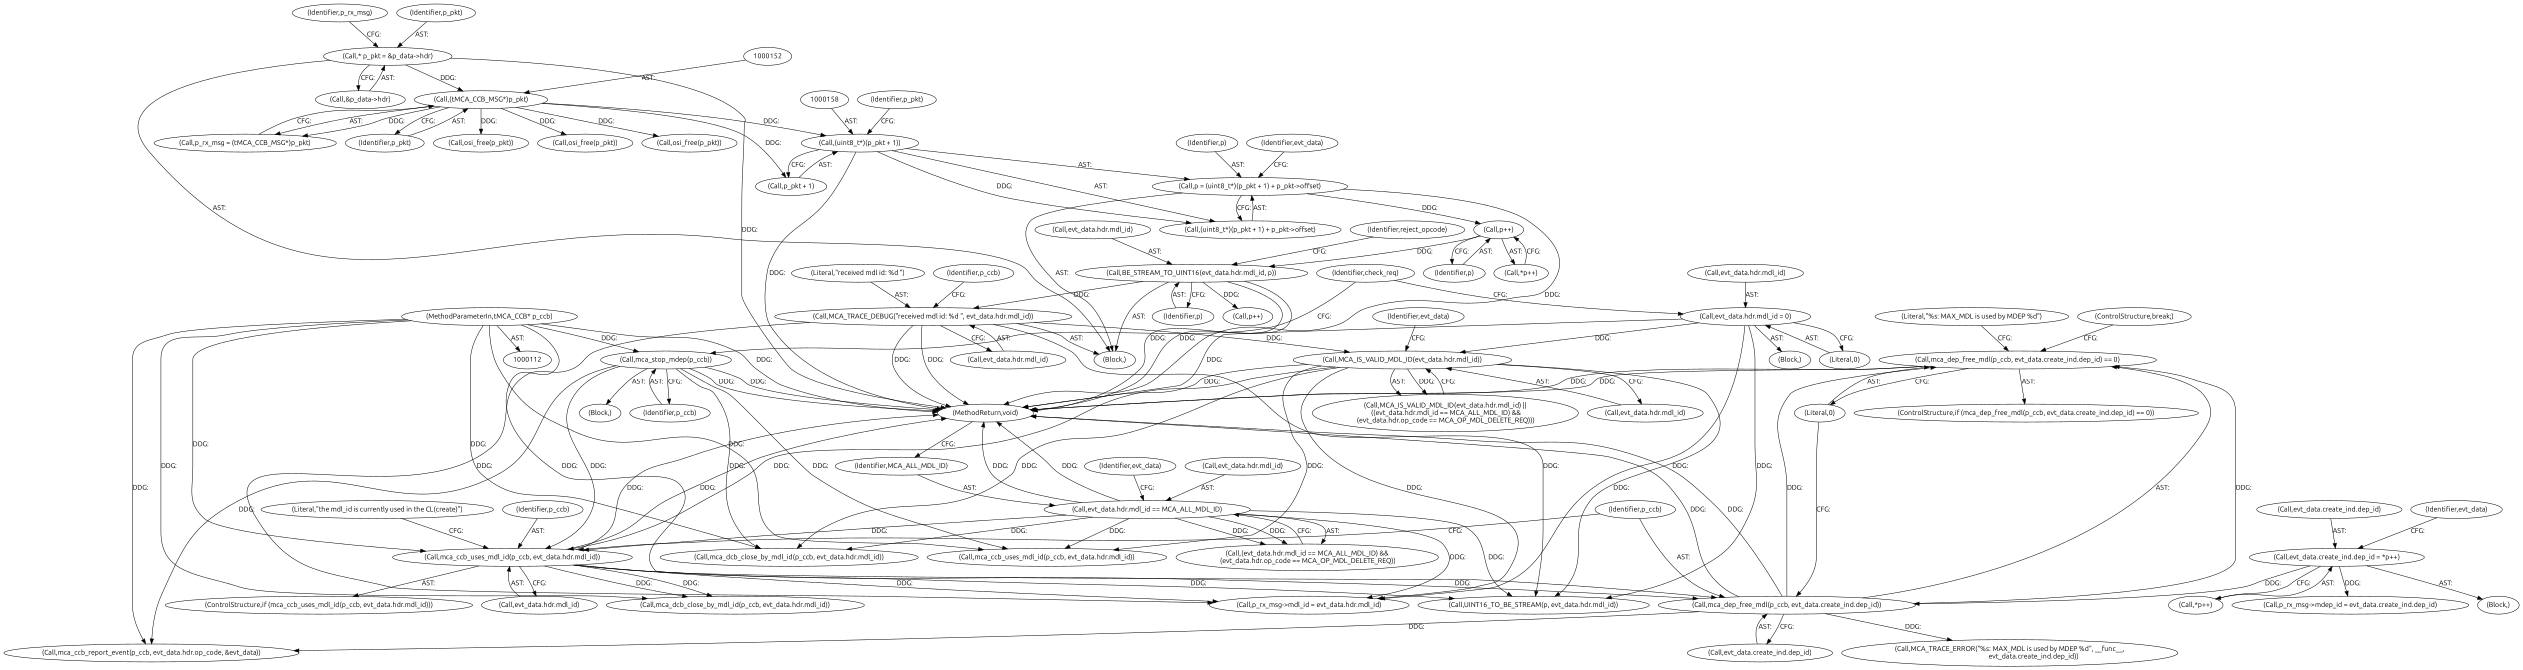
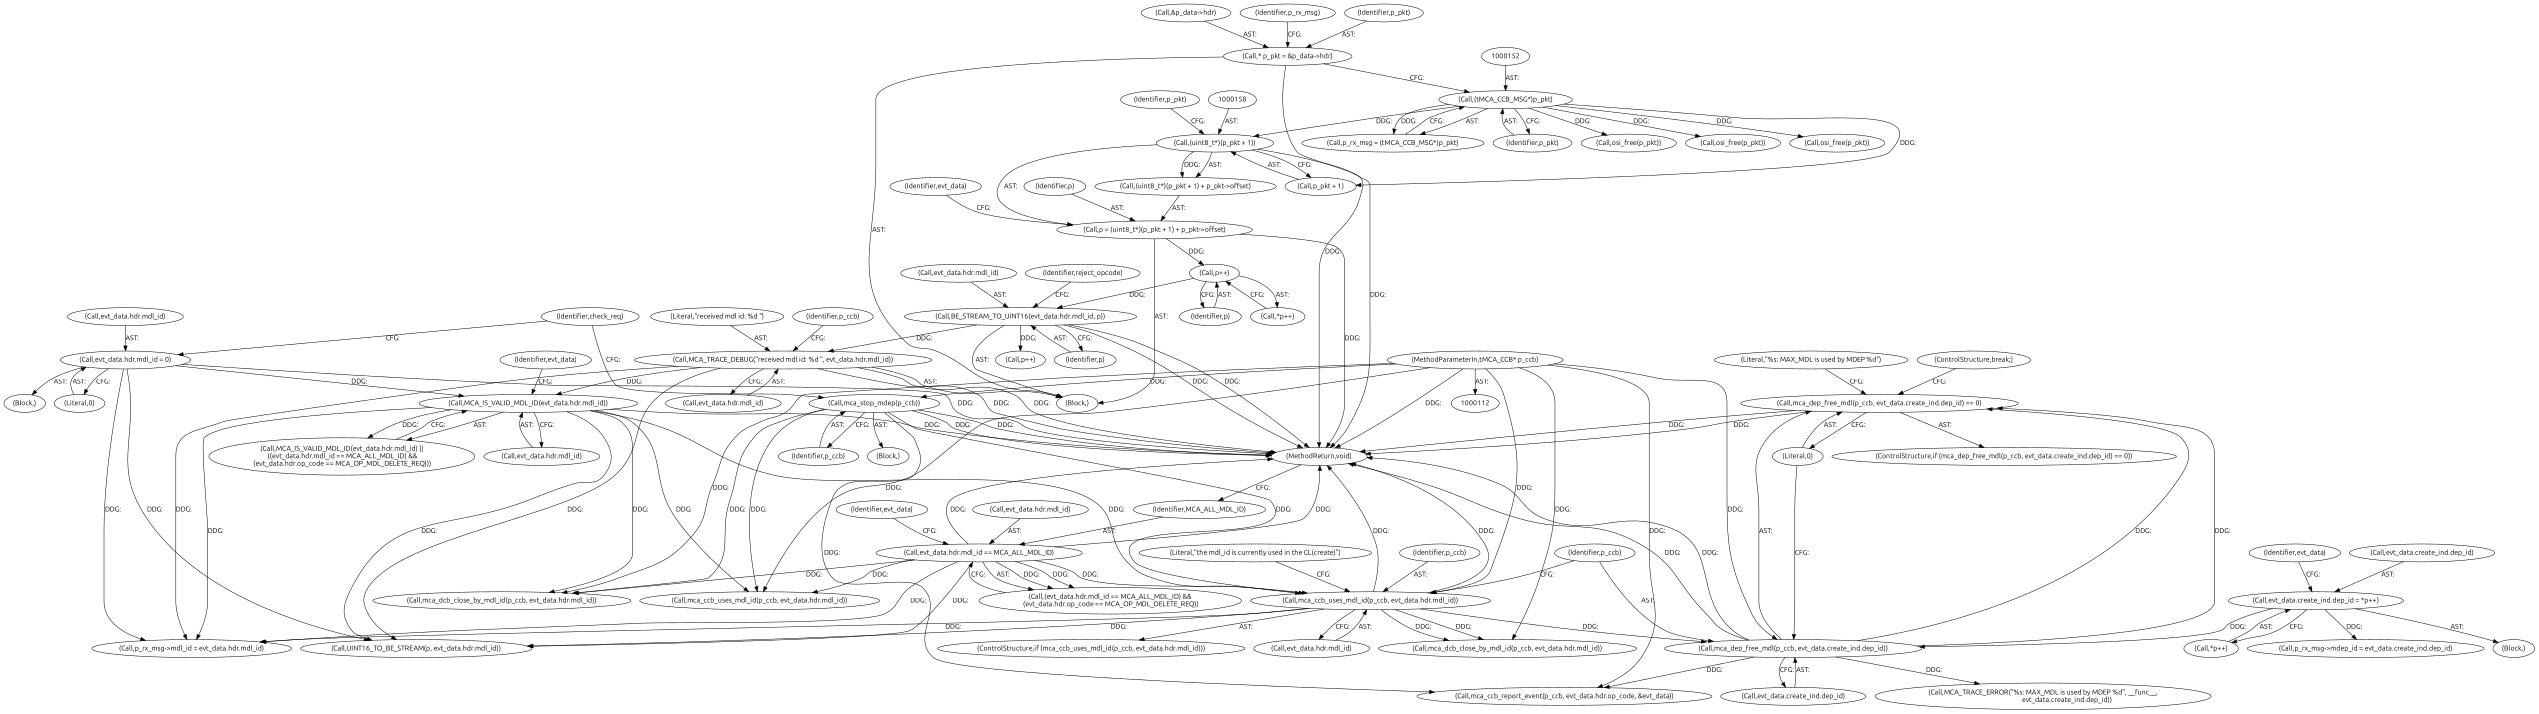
edge "(Call,* p_pkt = &p_data->hdr)" -> "(Call,&p_data->hdr)": removed, label "CFG:"
edge "(Call,* p_pkt = &p_data->hdr)" -> "(Call,(tMCA_CCB_MSG*)p_pkt)": label "DDG: " -> "CFG: "
edge "(Call,p = (uint8_t*)(p_pkt + 1) + p_pkt->offset)" -> "(Call,(uint8_t*)(p_pkt + 1) + p_pkt->offset)": removed, label "CFG:"
